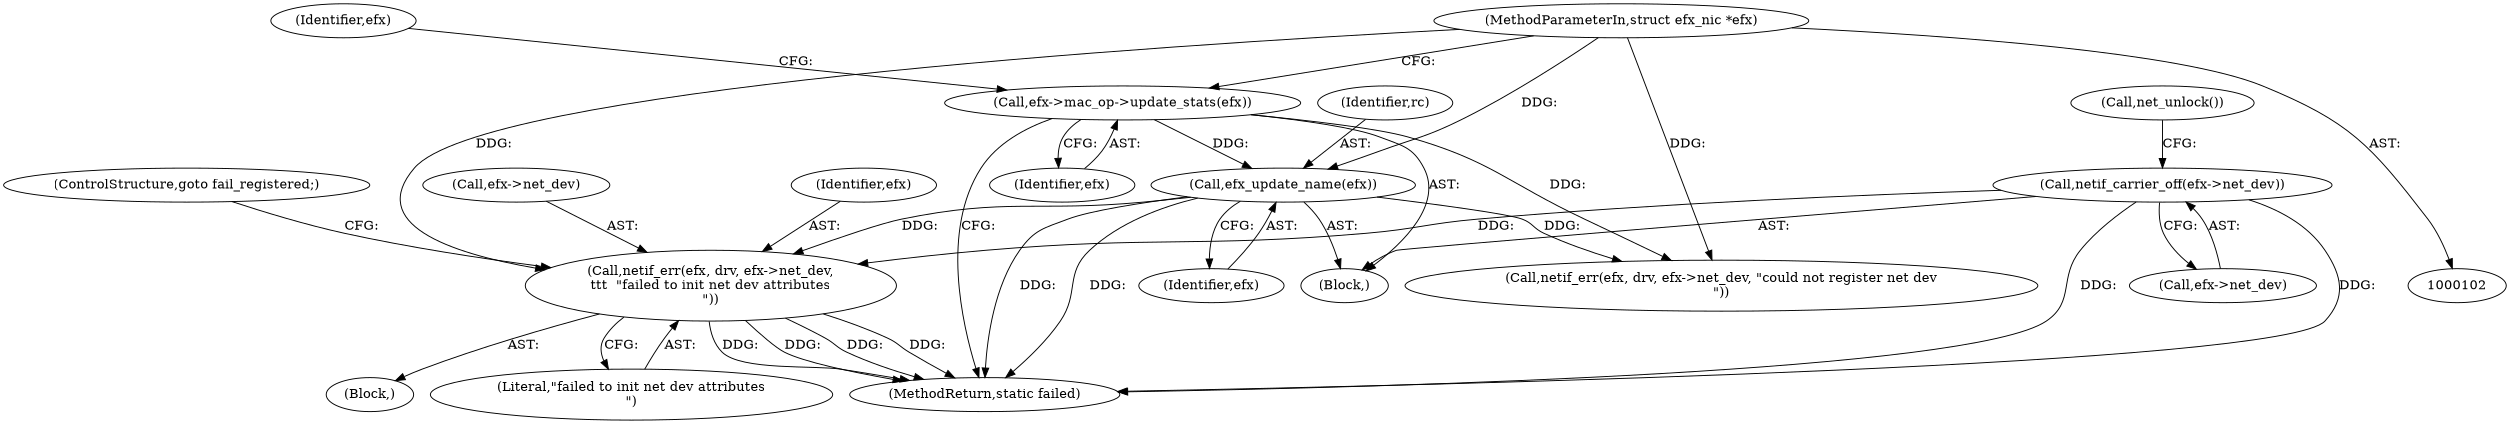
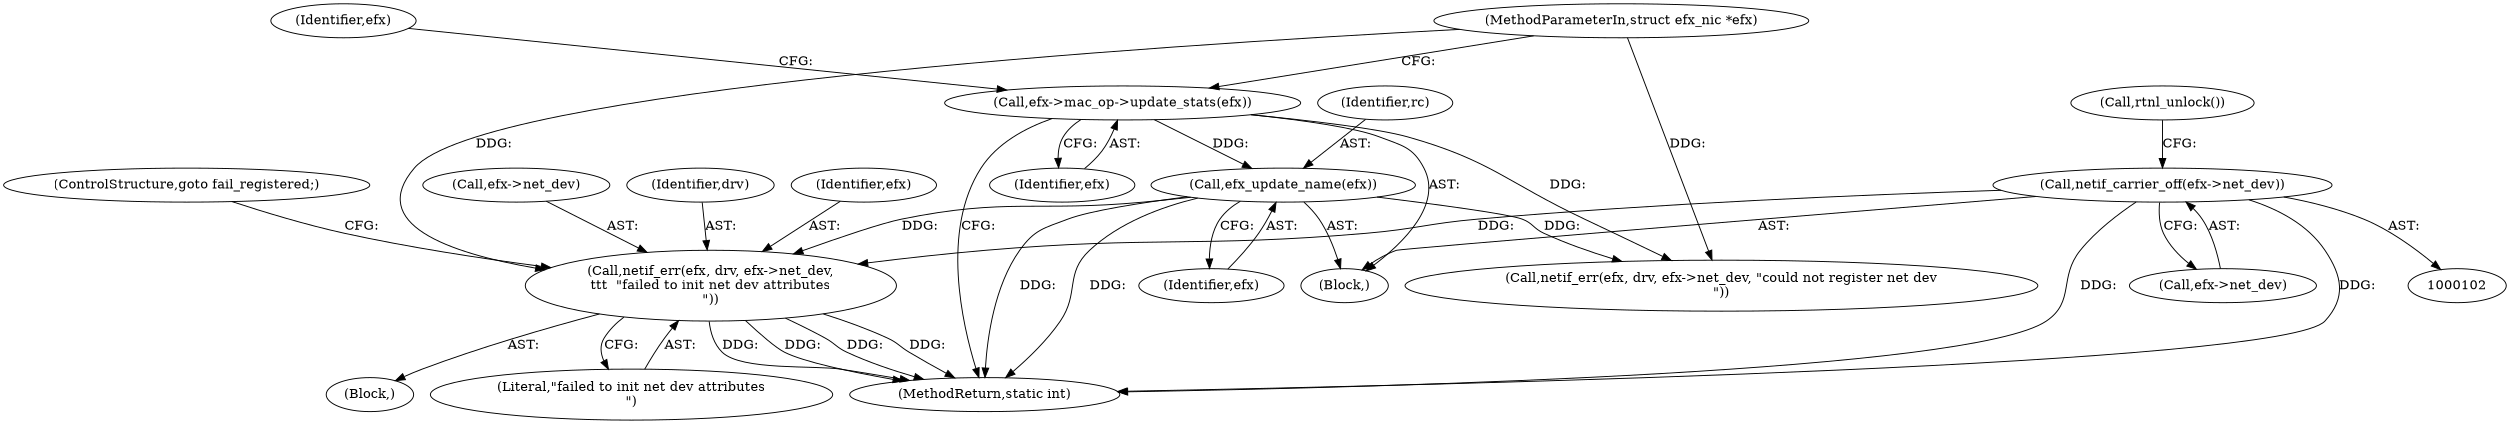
edge "(MethodParameterIn,struct efx_nic *efx)" -> "1000102": now "(Call,netif_carrier_off(efx->net_dev))" -> "1000102"
node "(Call,net_unlock())": label "(Call,net_unlock())" -> "(Call,rtnl_unlock())"
edge "(MethodParameterIn,struct efx_nic *efx)" -> "(Call,efx_update_name(efx))": removed, label "DDG:"
node "(Identifier,drv)": added
node "(MethodReturn,static failed)": label "(MethodReturn,static failed)" -> "(MethodReturn,static int)"
